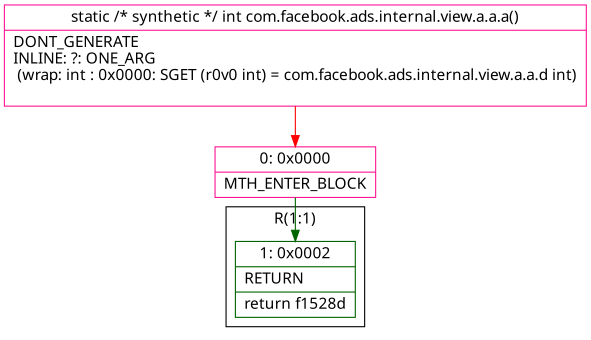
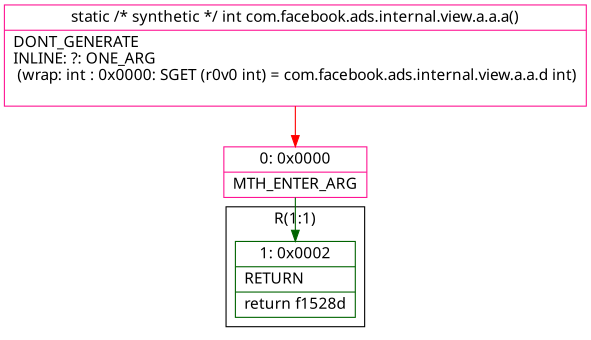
node "0: 0x0000": text "MTH_ENTER_BLOCK" -> "MTH_ENTER_ARG"
